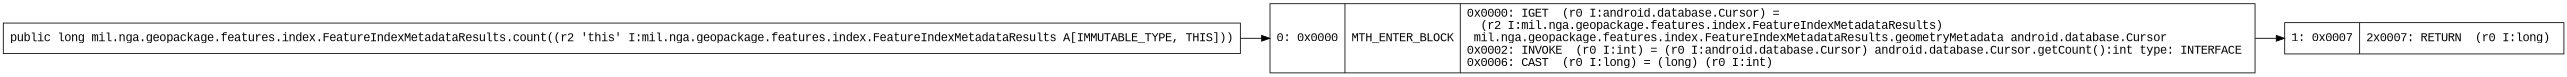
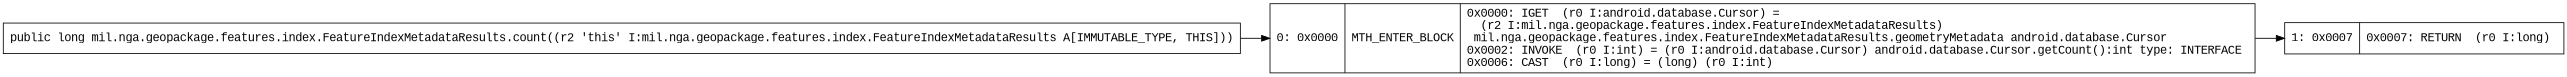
node "1: 0x0007": text "2x0007: RETURN  (r0 I:long)" -> "0x0007: RETURN  (r0 I:long)"
